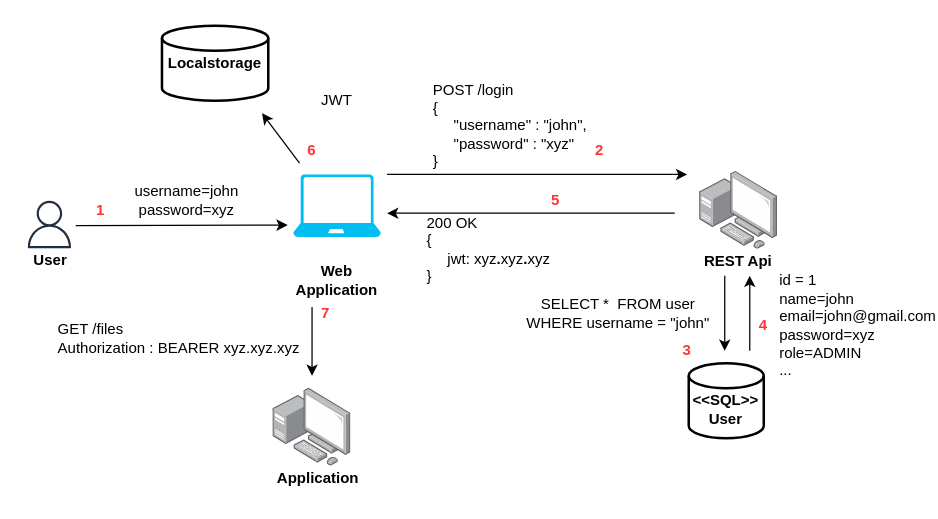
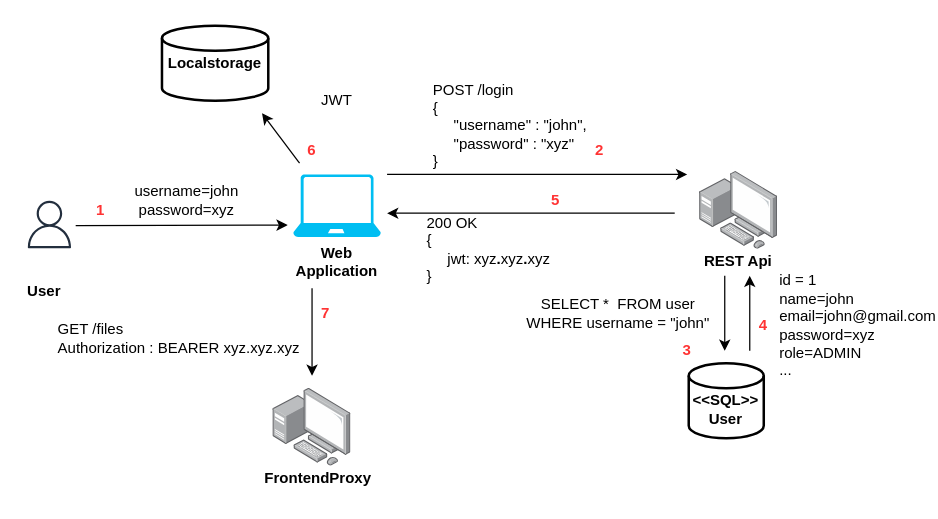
node "User": moved (51, 261) -> (44, 292)
node "Web Application": moved (337, 281) -> (337, 262)
node "Application": label "Application" -> "FrontendProxy"
